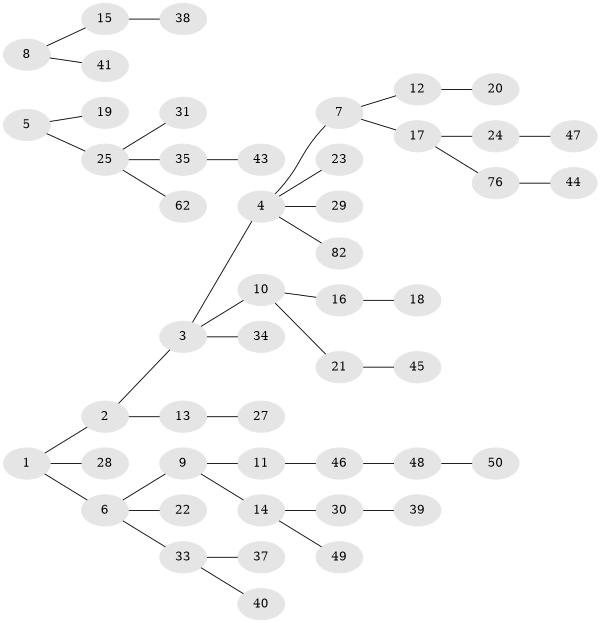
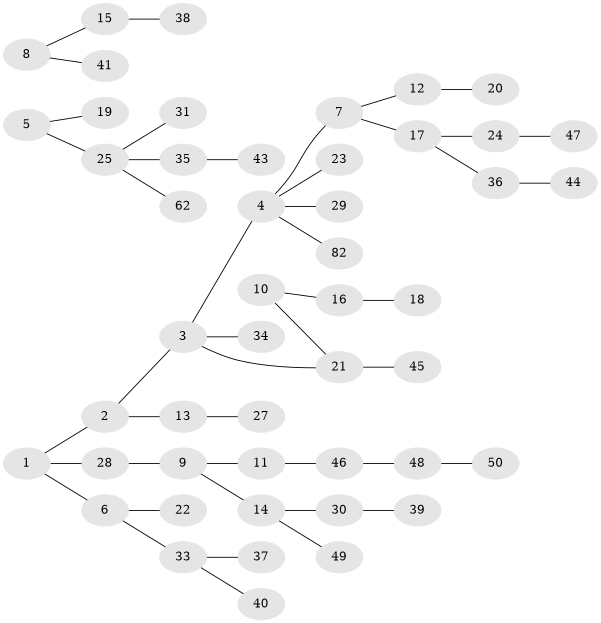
node "76": label "76" -> "36"
edge "10" -- "3": now "21" -- "3"
edge "9" -- "6": now "9" -- "28"
